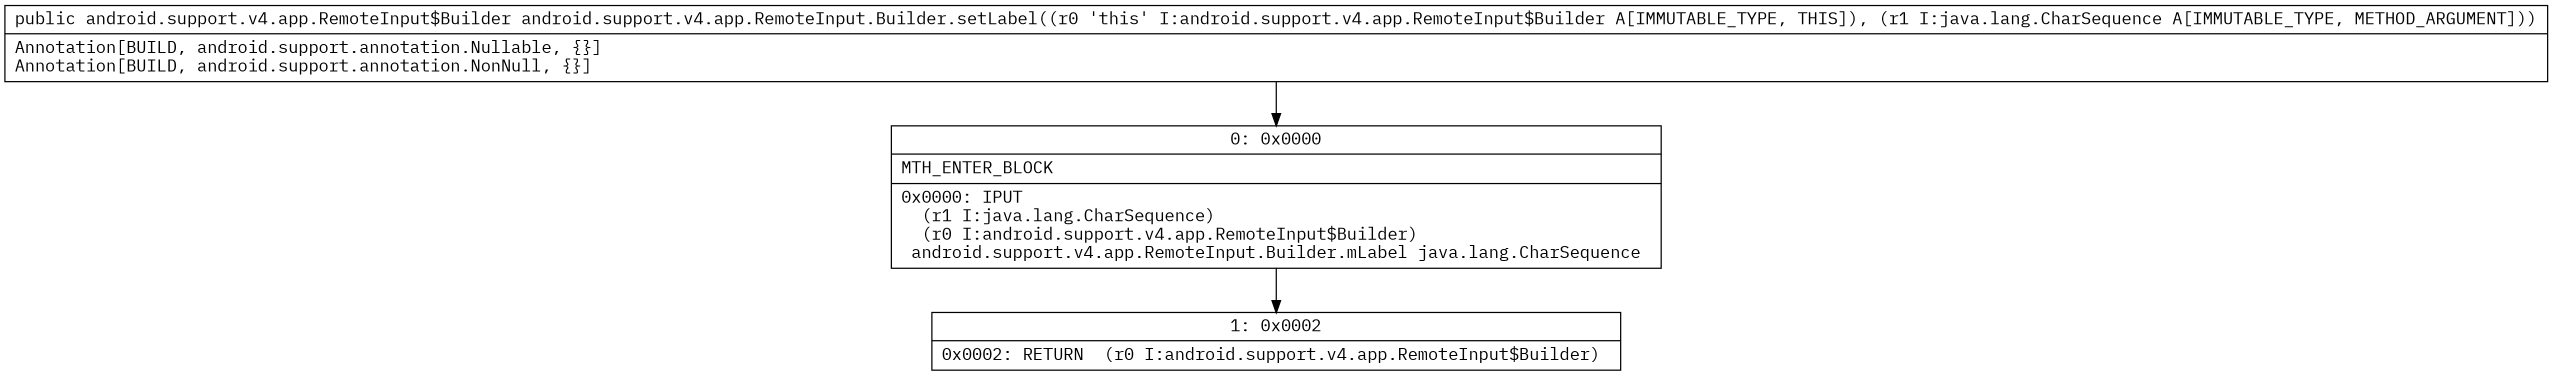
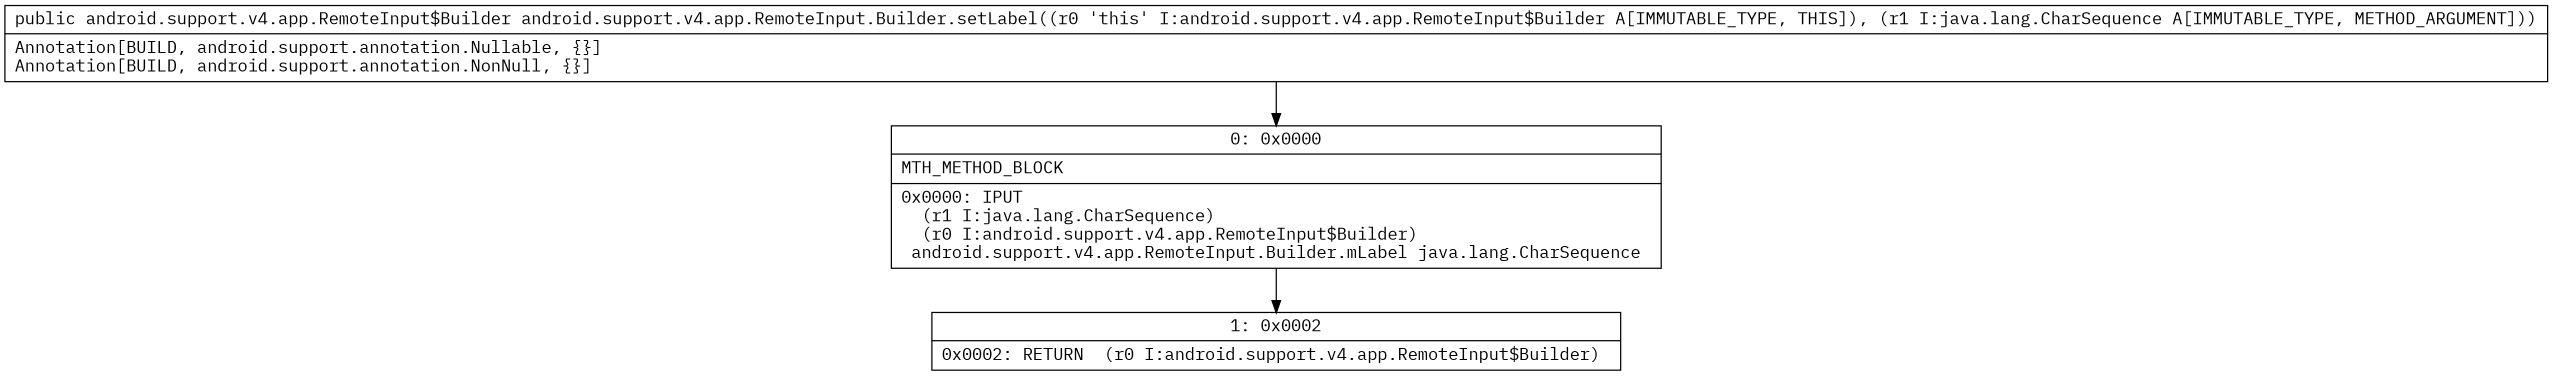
node "0: 0x0000": text "MTH_ENTER_BLOCK" -> "MTH_METHOD_BLOCK"
